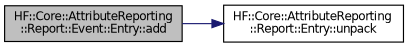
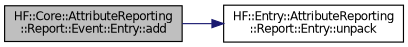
node "HF::Core::AttributeReporting ::Report::Entry::unpack": label "HF::Core::AttributeReporting ::Report::Entry::unpack" -> "HF::Entry::AttributeReporting ::Report::Entry::unpack"
